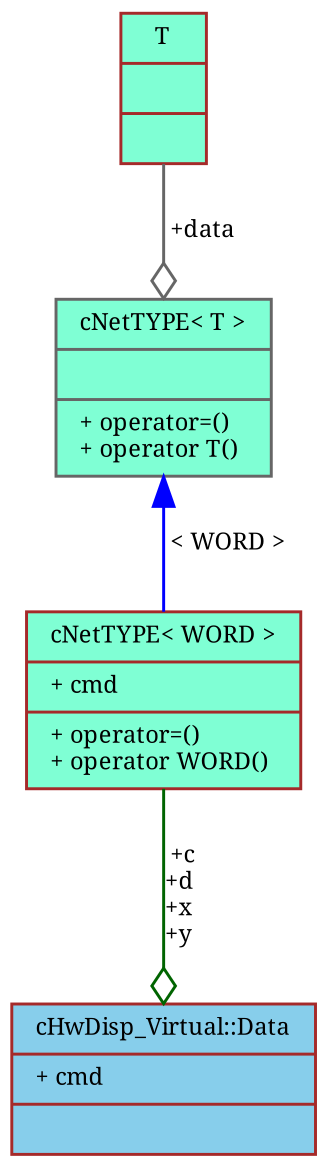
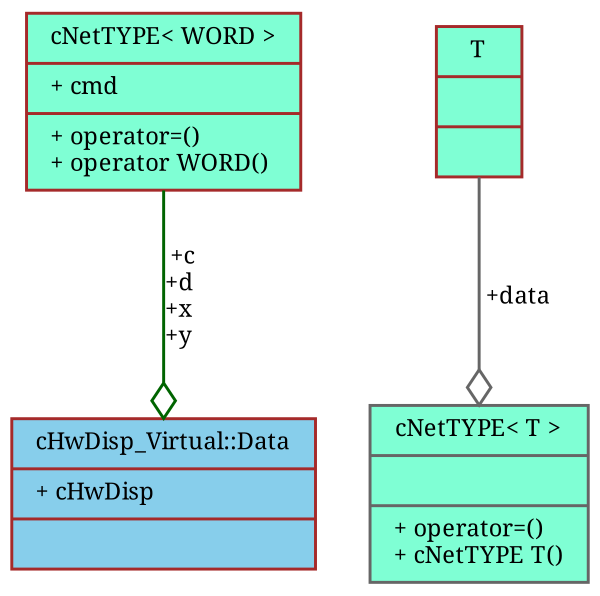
node "cNetTYPE< T >": text "+ operator T()" -> "+ cNetTYPE T()"
edge "cNetTYPE< WORD >" -> "cNetTYPE< T >": removed, label "< WORD >"
node "cHwDisp_Virtual::Data": text "+ cmd" -> "+ cHwDisp"
